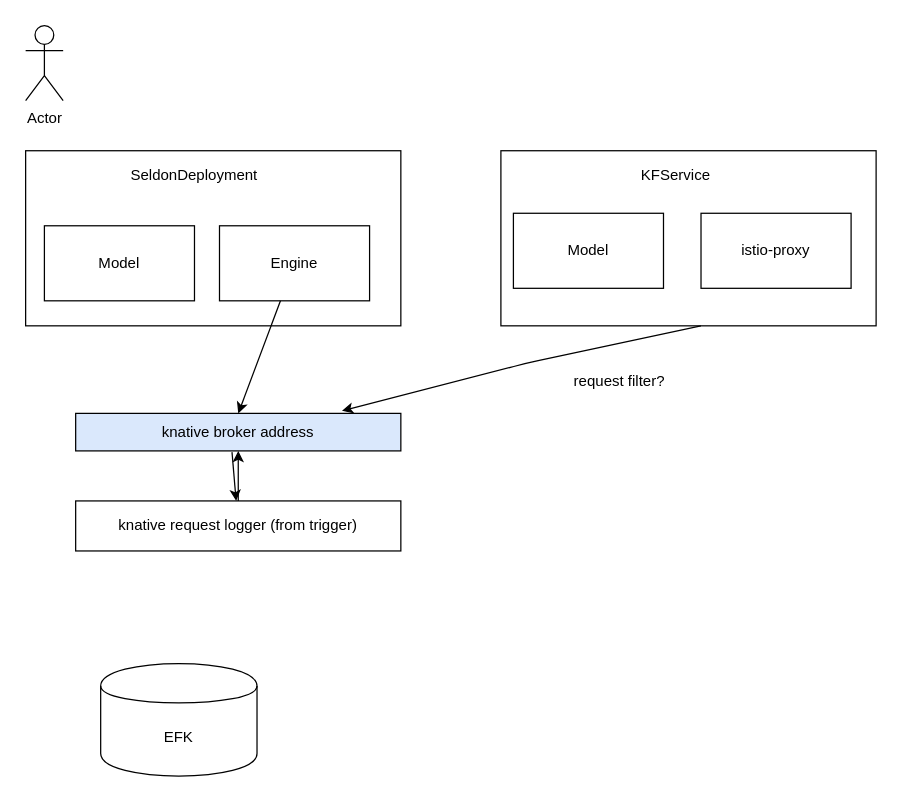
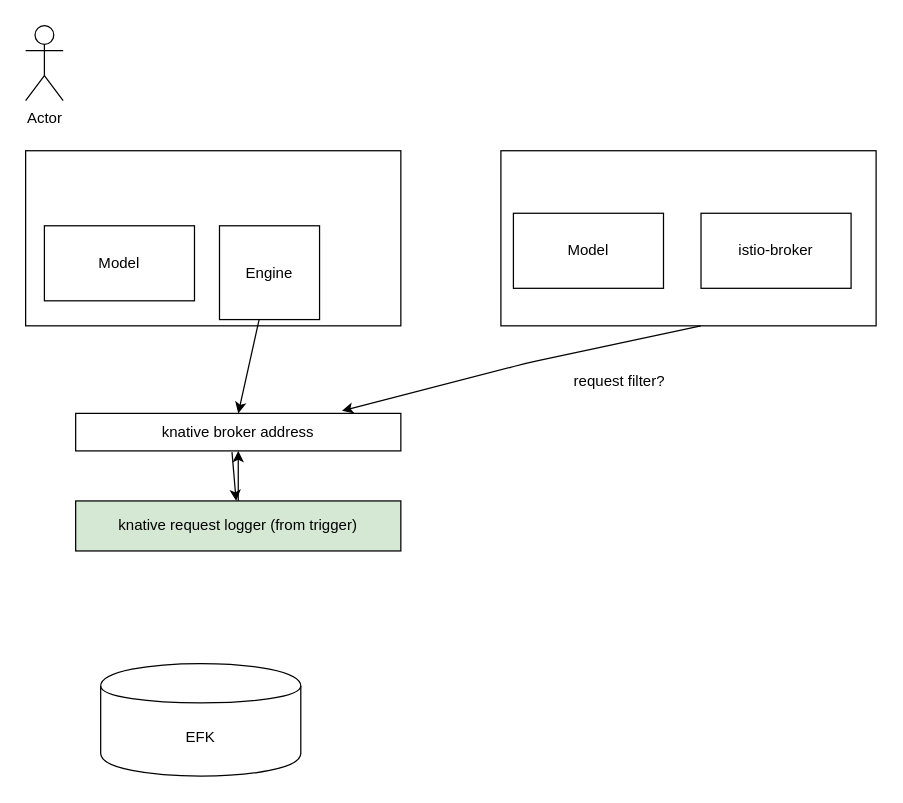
node "SeldonDeployment": removed
node "KFService": removed
node "istio-proxy": label "istio-proxy" -> "istio-broker"
node "Engine": size 150x75 -> 100x94
node "knative broker address": fillcolor #dae8fc -> #ffffff
node "knative request logger (from trigger)": fillcolor #ffffff -> #d5e8d4
node "EFK": size 156x113 -> 200x113
